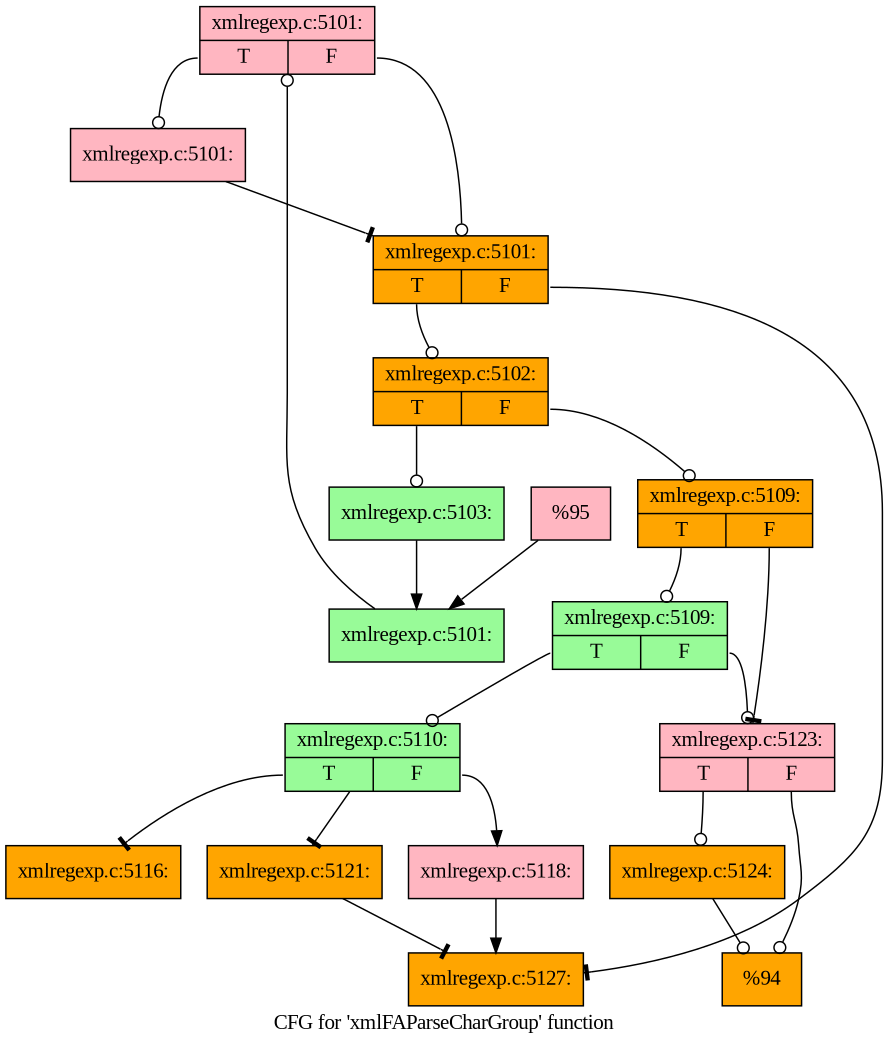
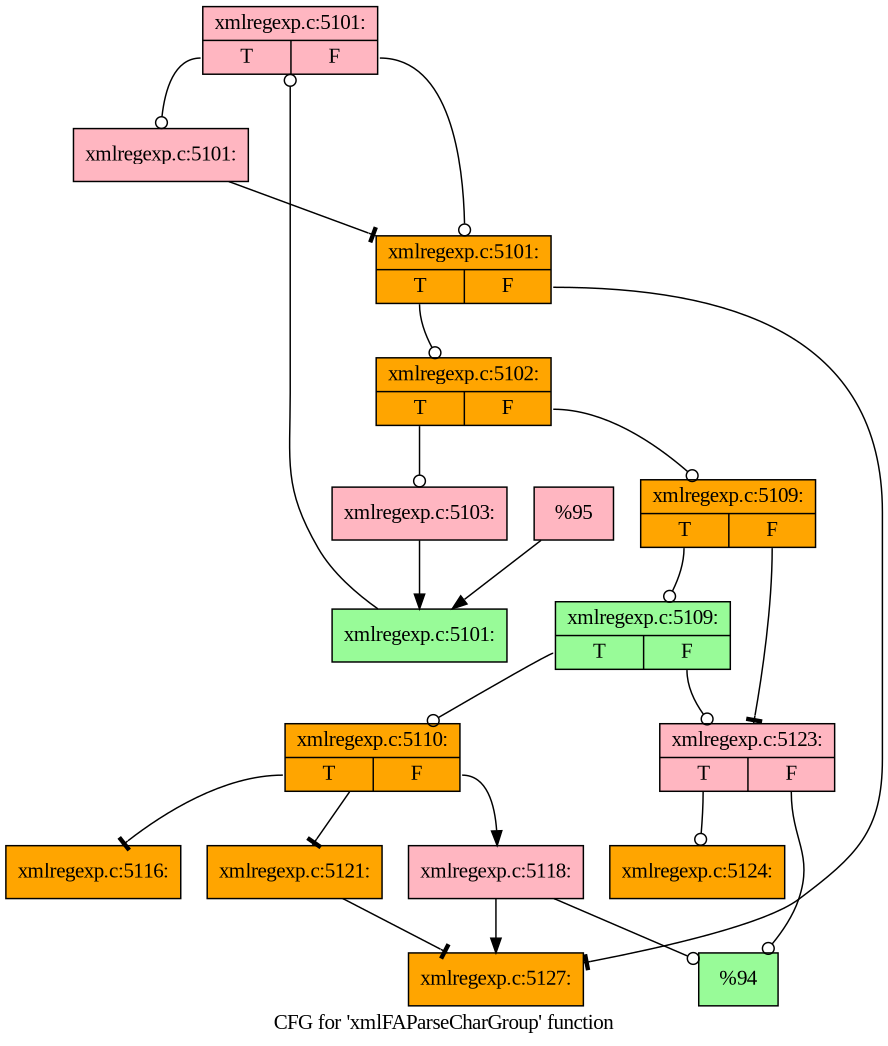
node "xmlregexp.c:5103:": fillcolor palegreen -> lightpink
node "xmlregexp.c:5110:": fillcolor palegreen -> orange
edge "xmlregexp.c:5124:" -> "%94": now "xmlregexp.c:5118:" -> "%94"
node "%94": fillcolor orange -> palegreen
